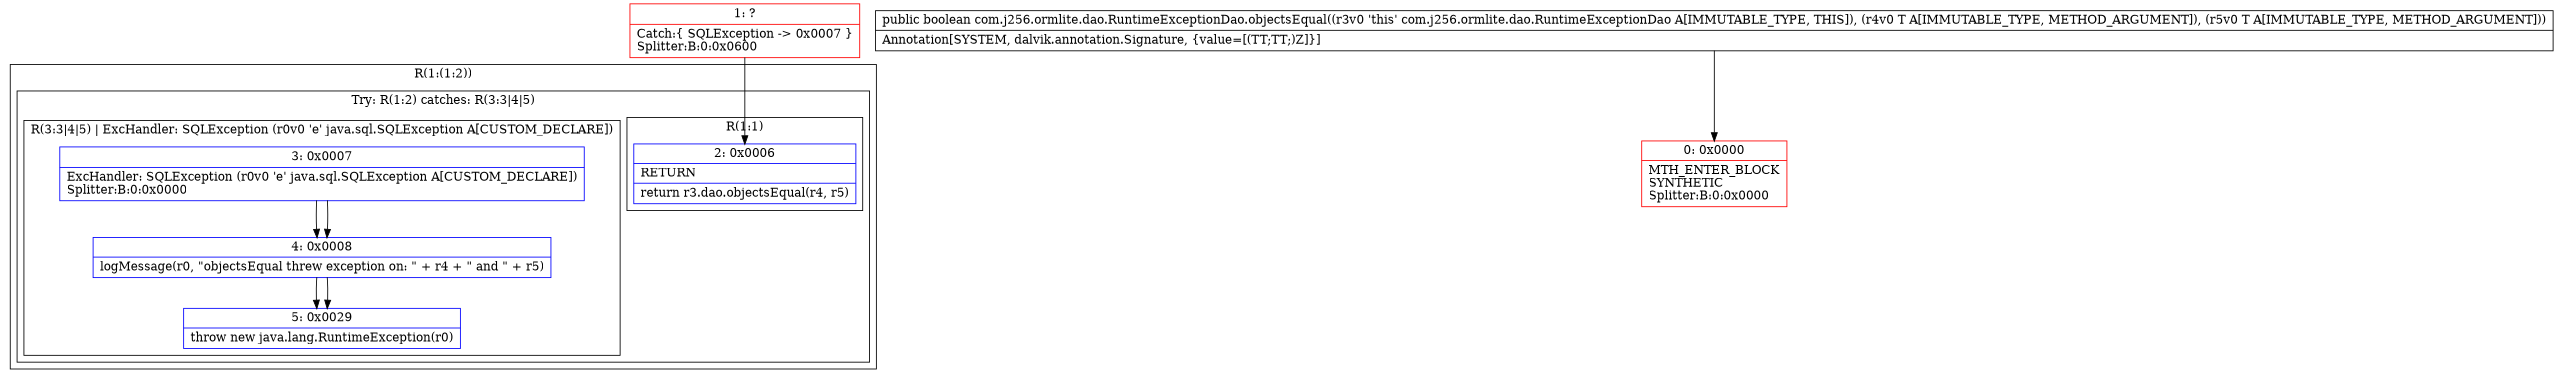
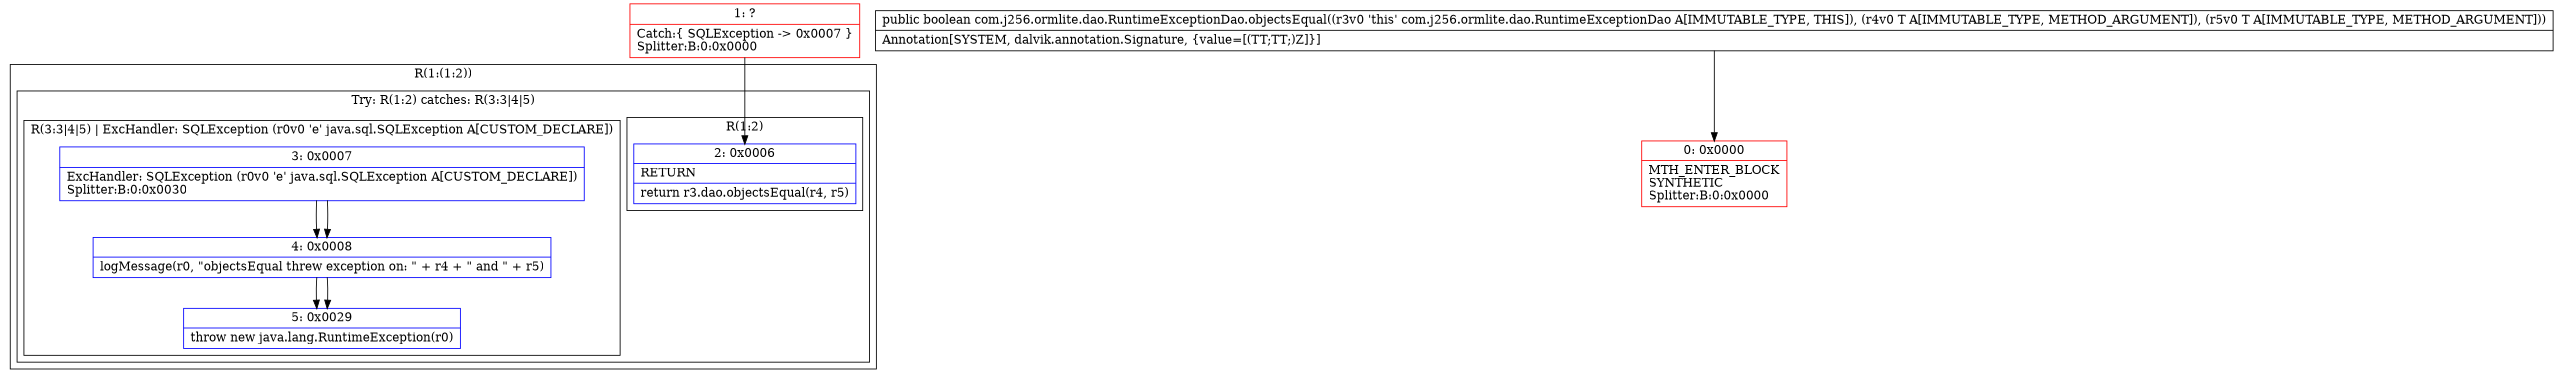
node "1: ?": text "Splitter:B:0:0x0600" -> "Splitter:B:0:0x0000"
cluster "R(1:1)": label "R(1:1)" -> "R(1:2)"
node "3: 0x0007": text "Splitter:B:0:0x0000" -> "Splitter:B:0:0x0030"
